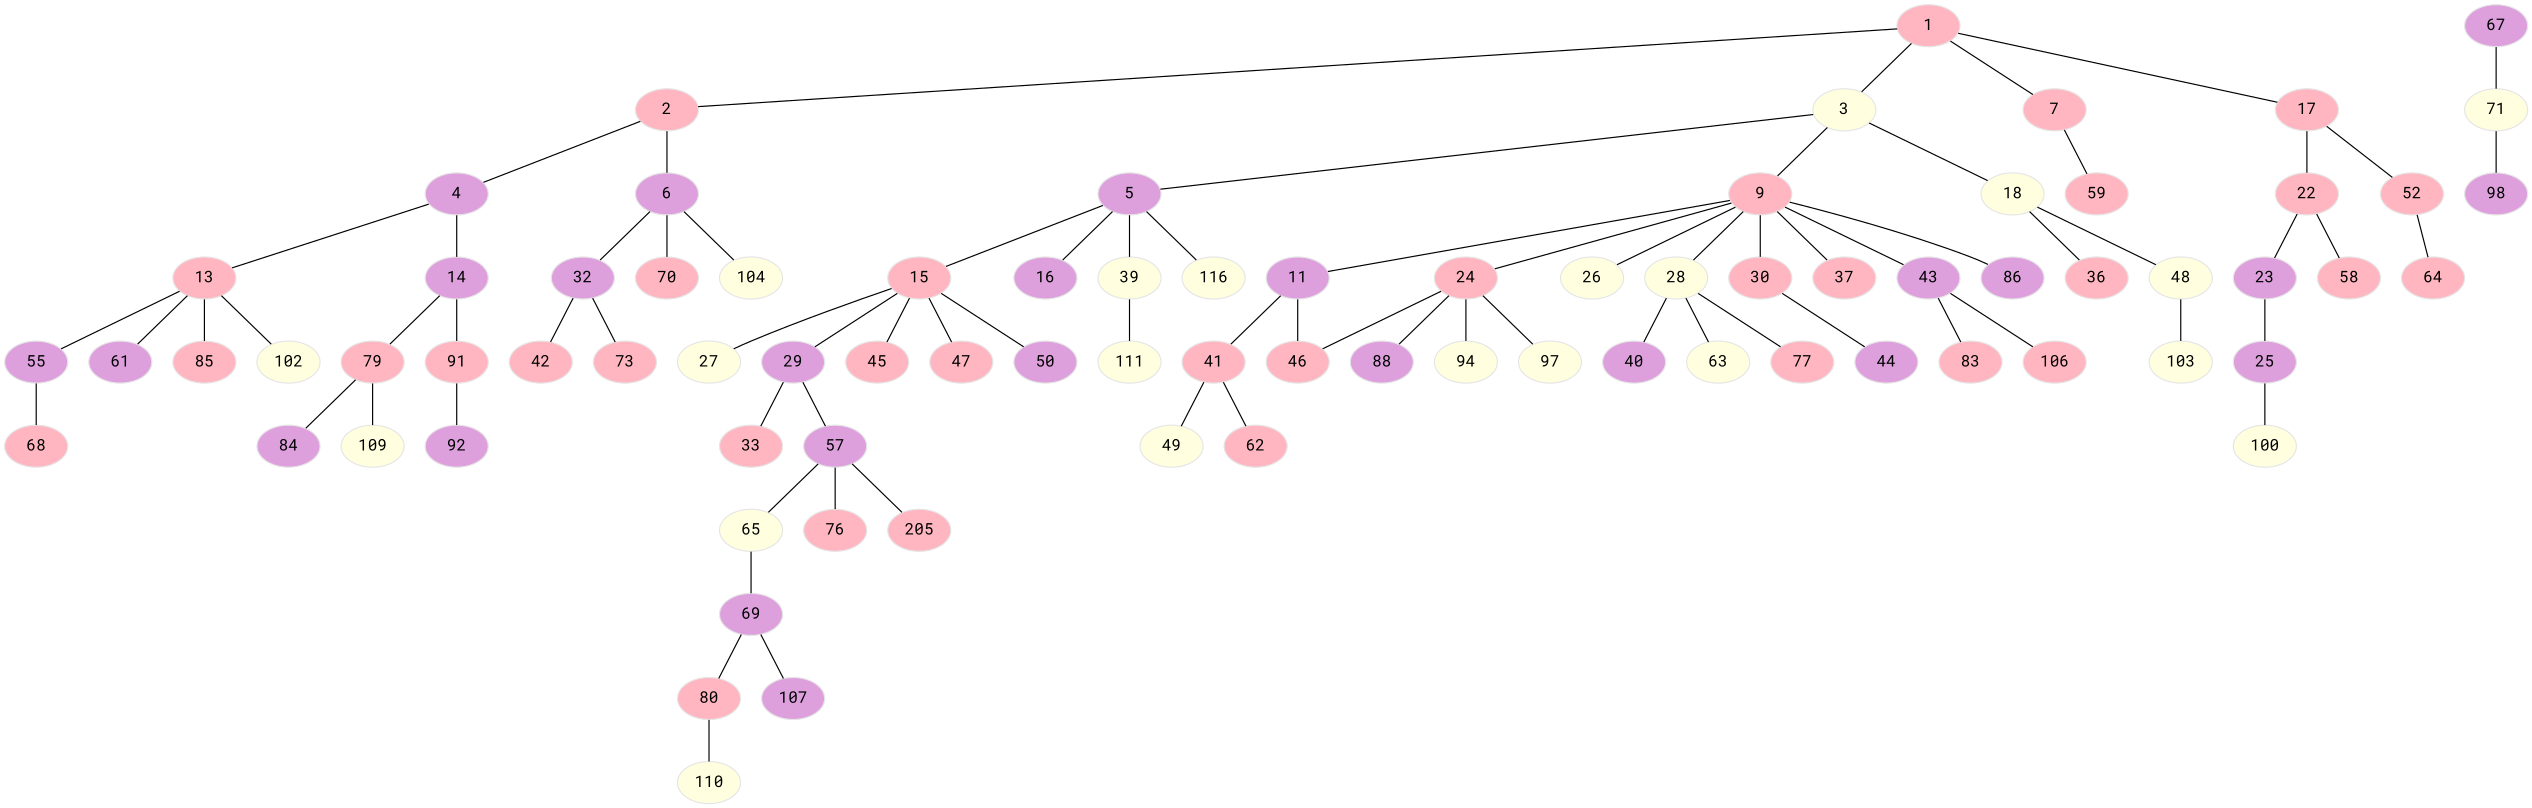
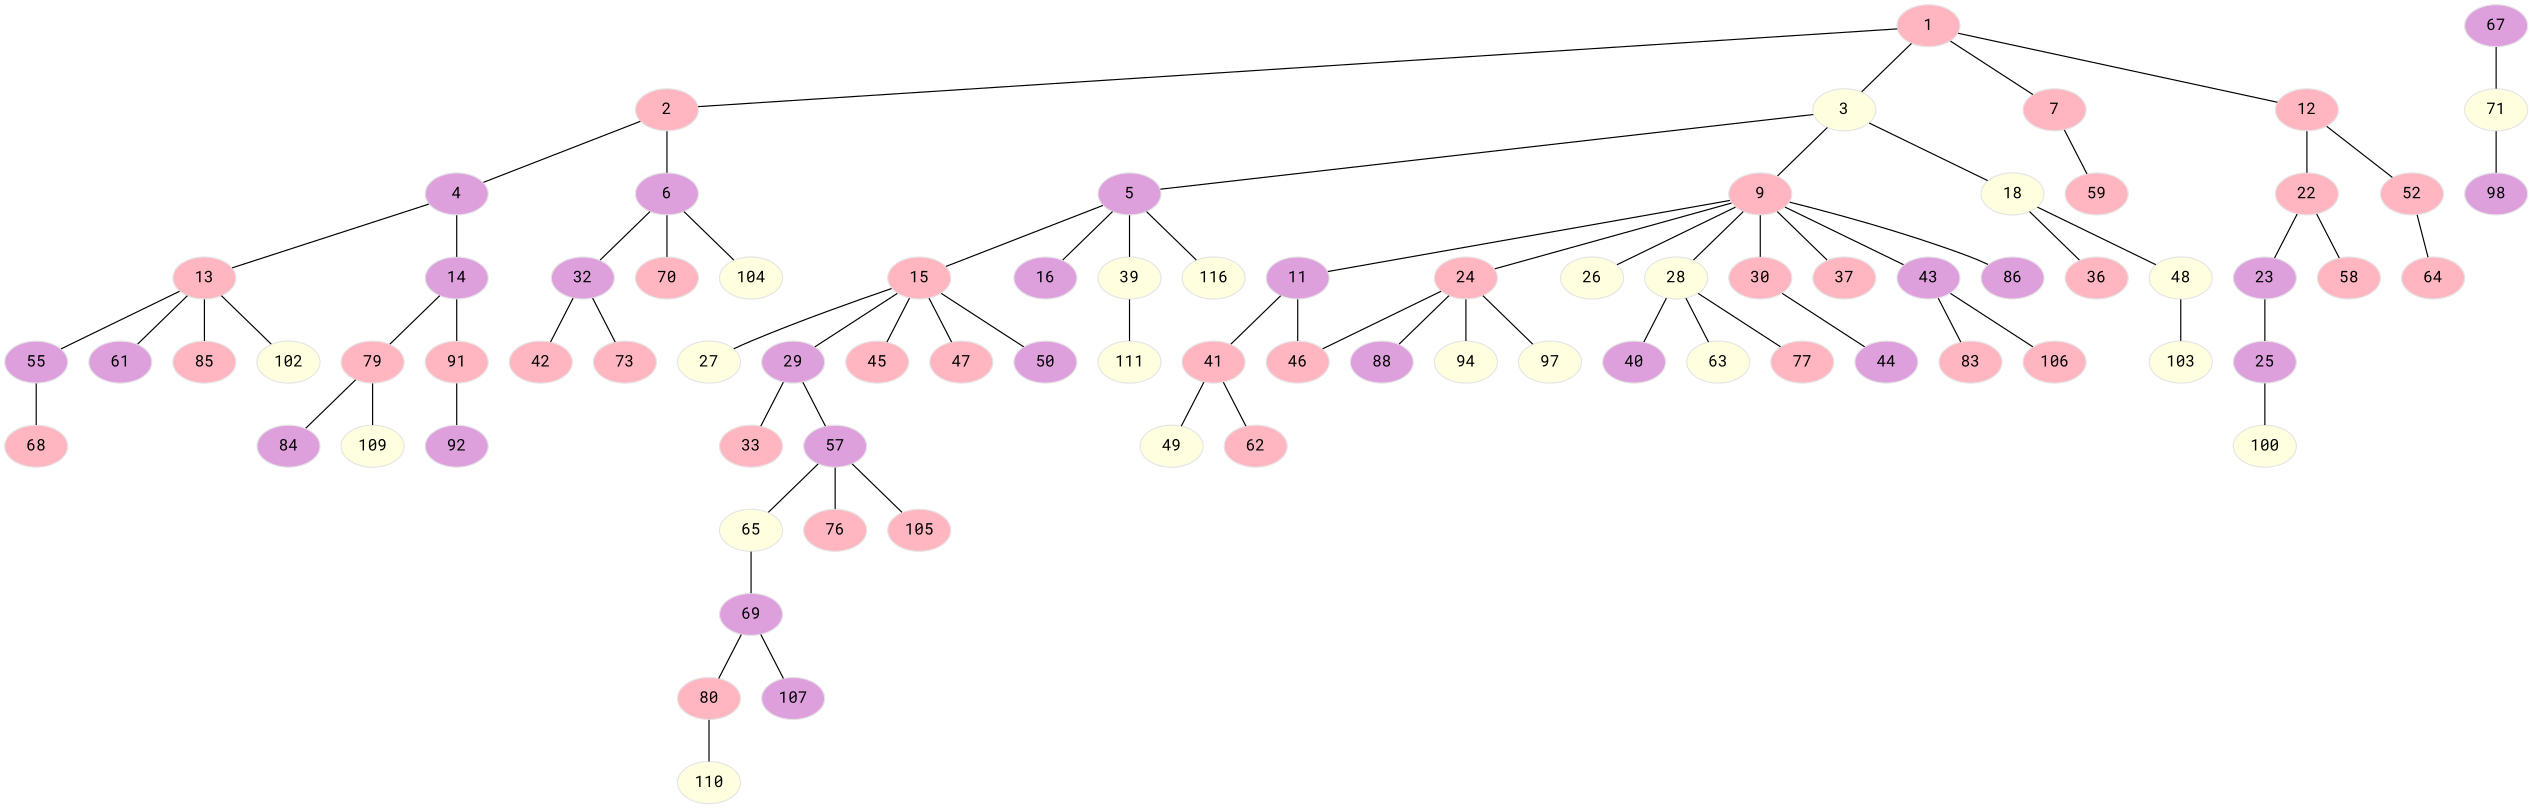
node "17": label "17" -> "12"
node "205": label "205" -> "105"
